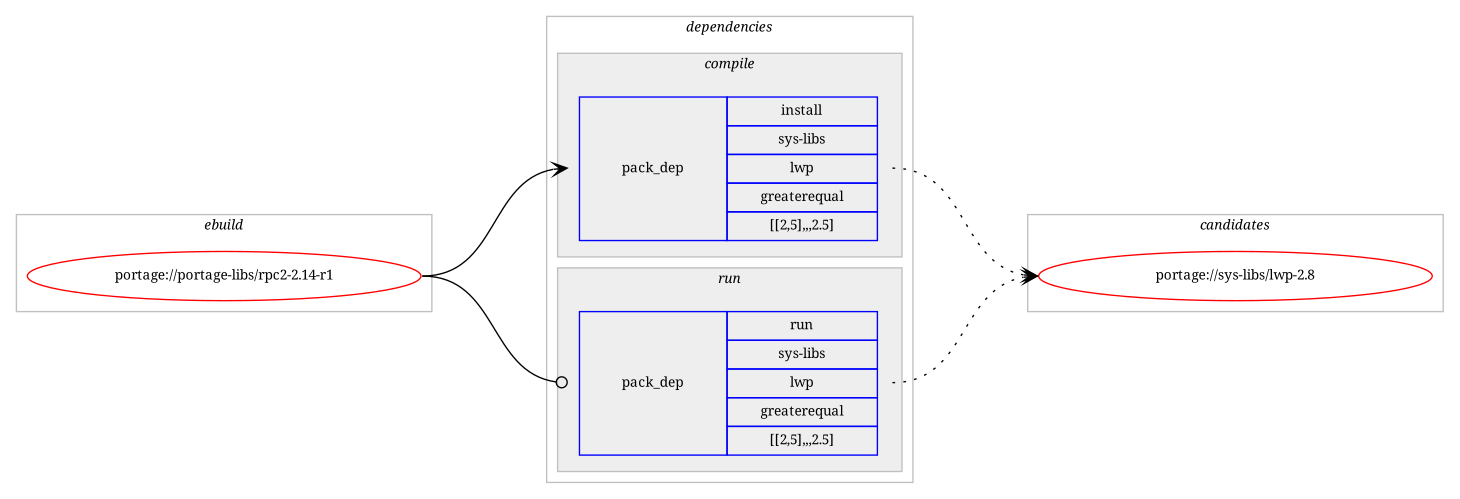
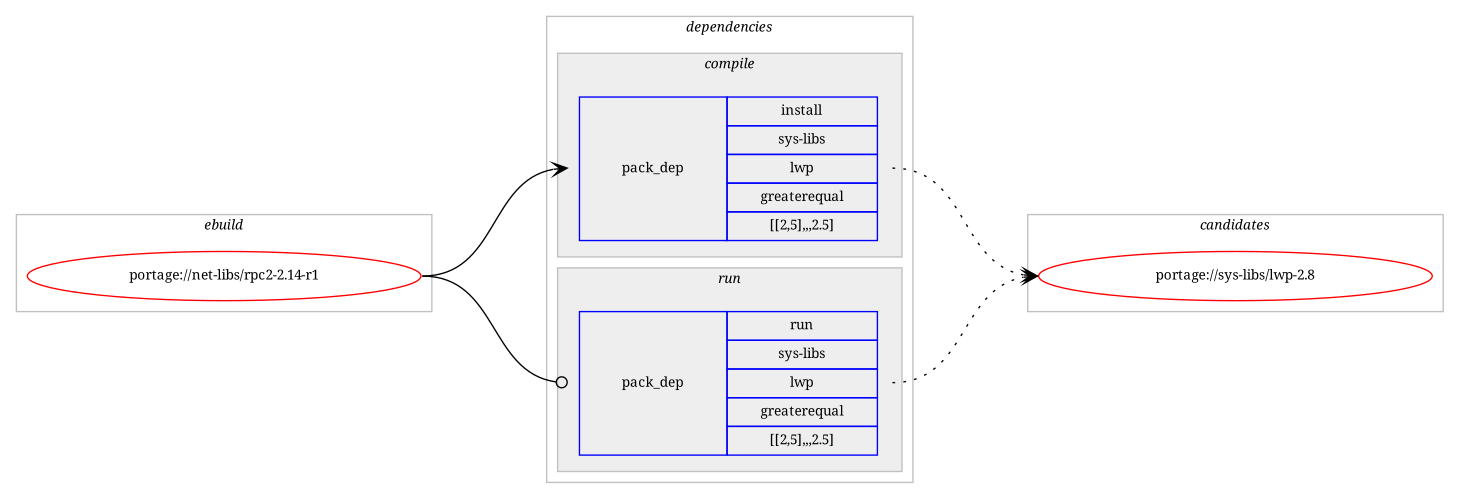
node "portage://portage-libs/rpc2-2.14-r1": label "portage://portage-libs/rpc2-2.14-r1" -> "portage://net-libs/rpc2-2.14-r1"
